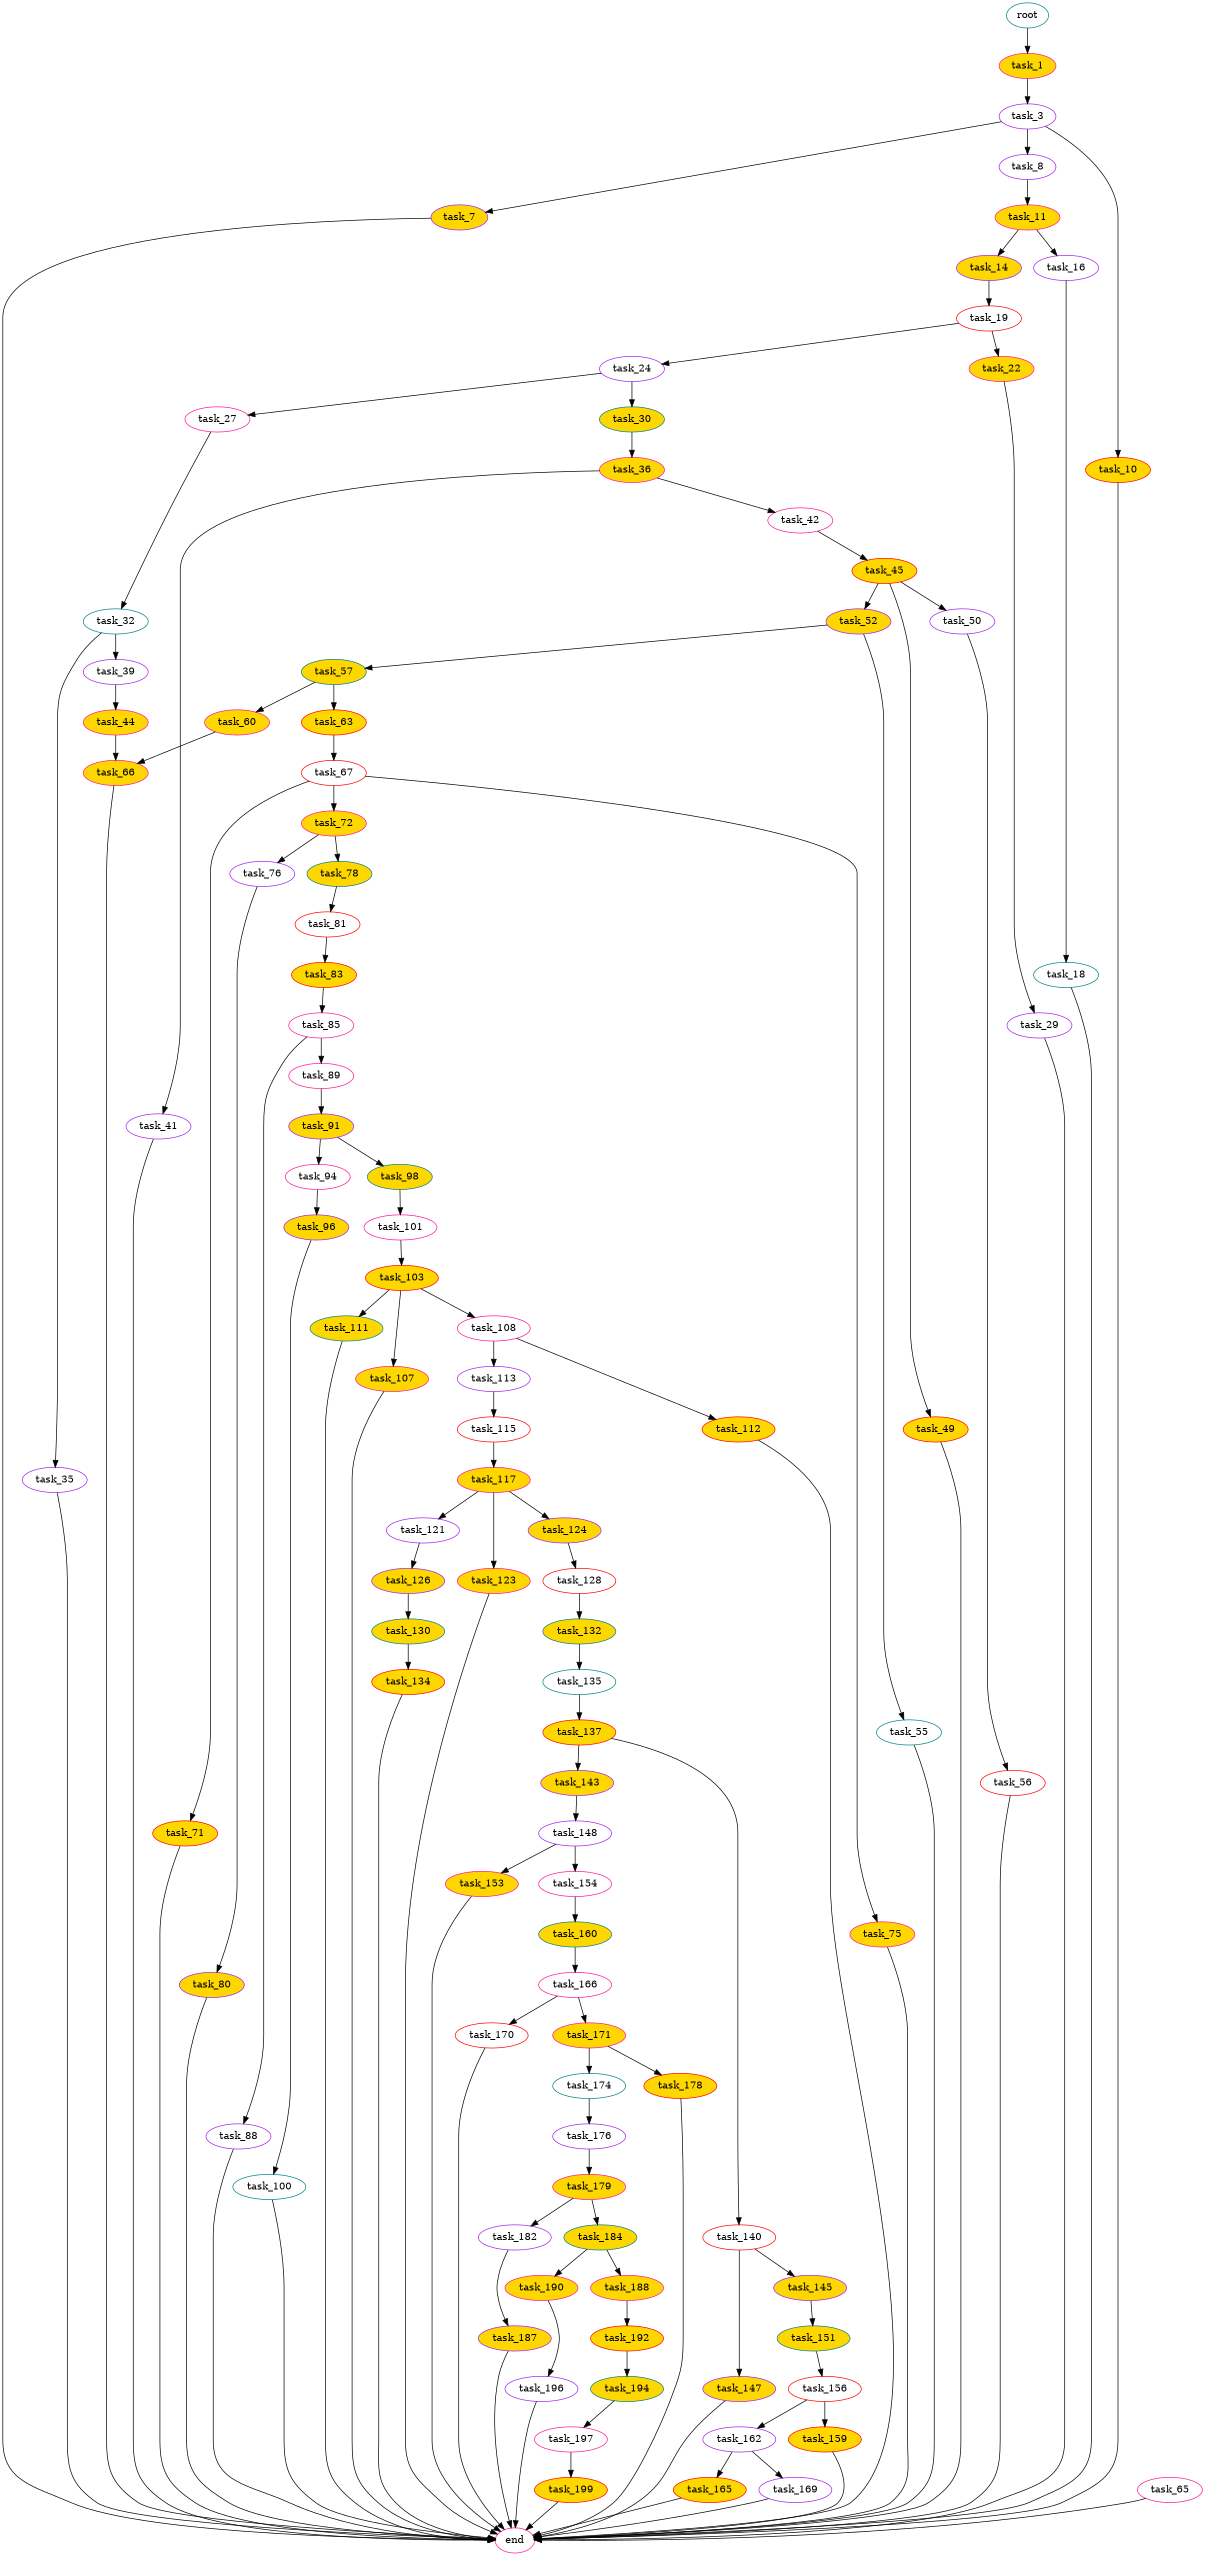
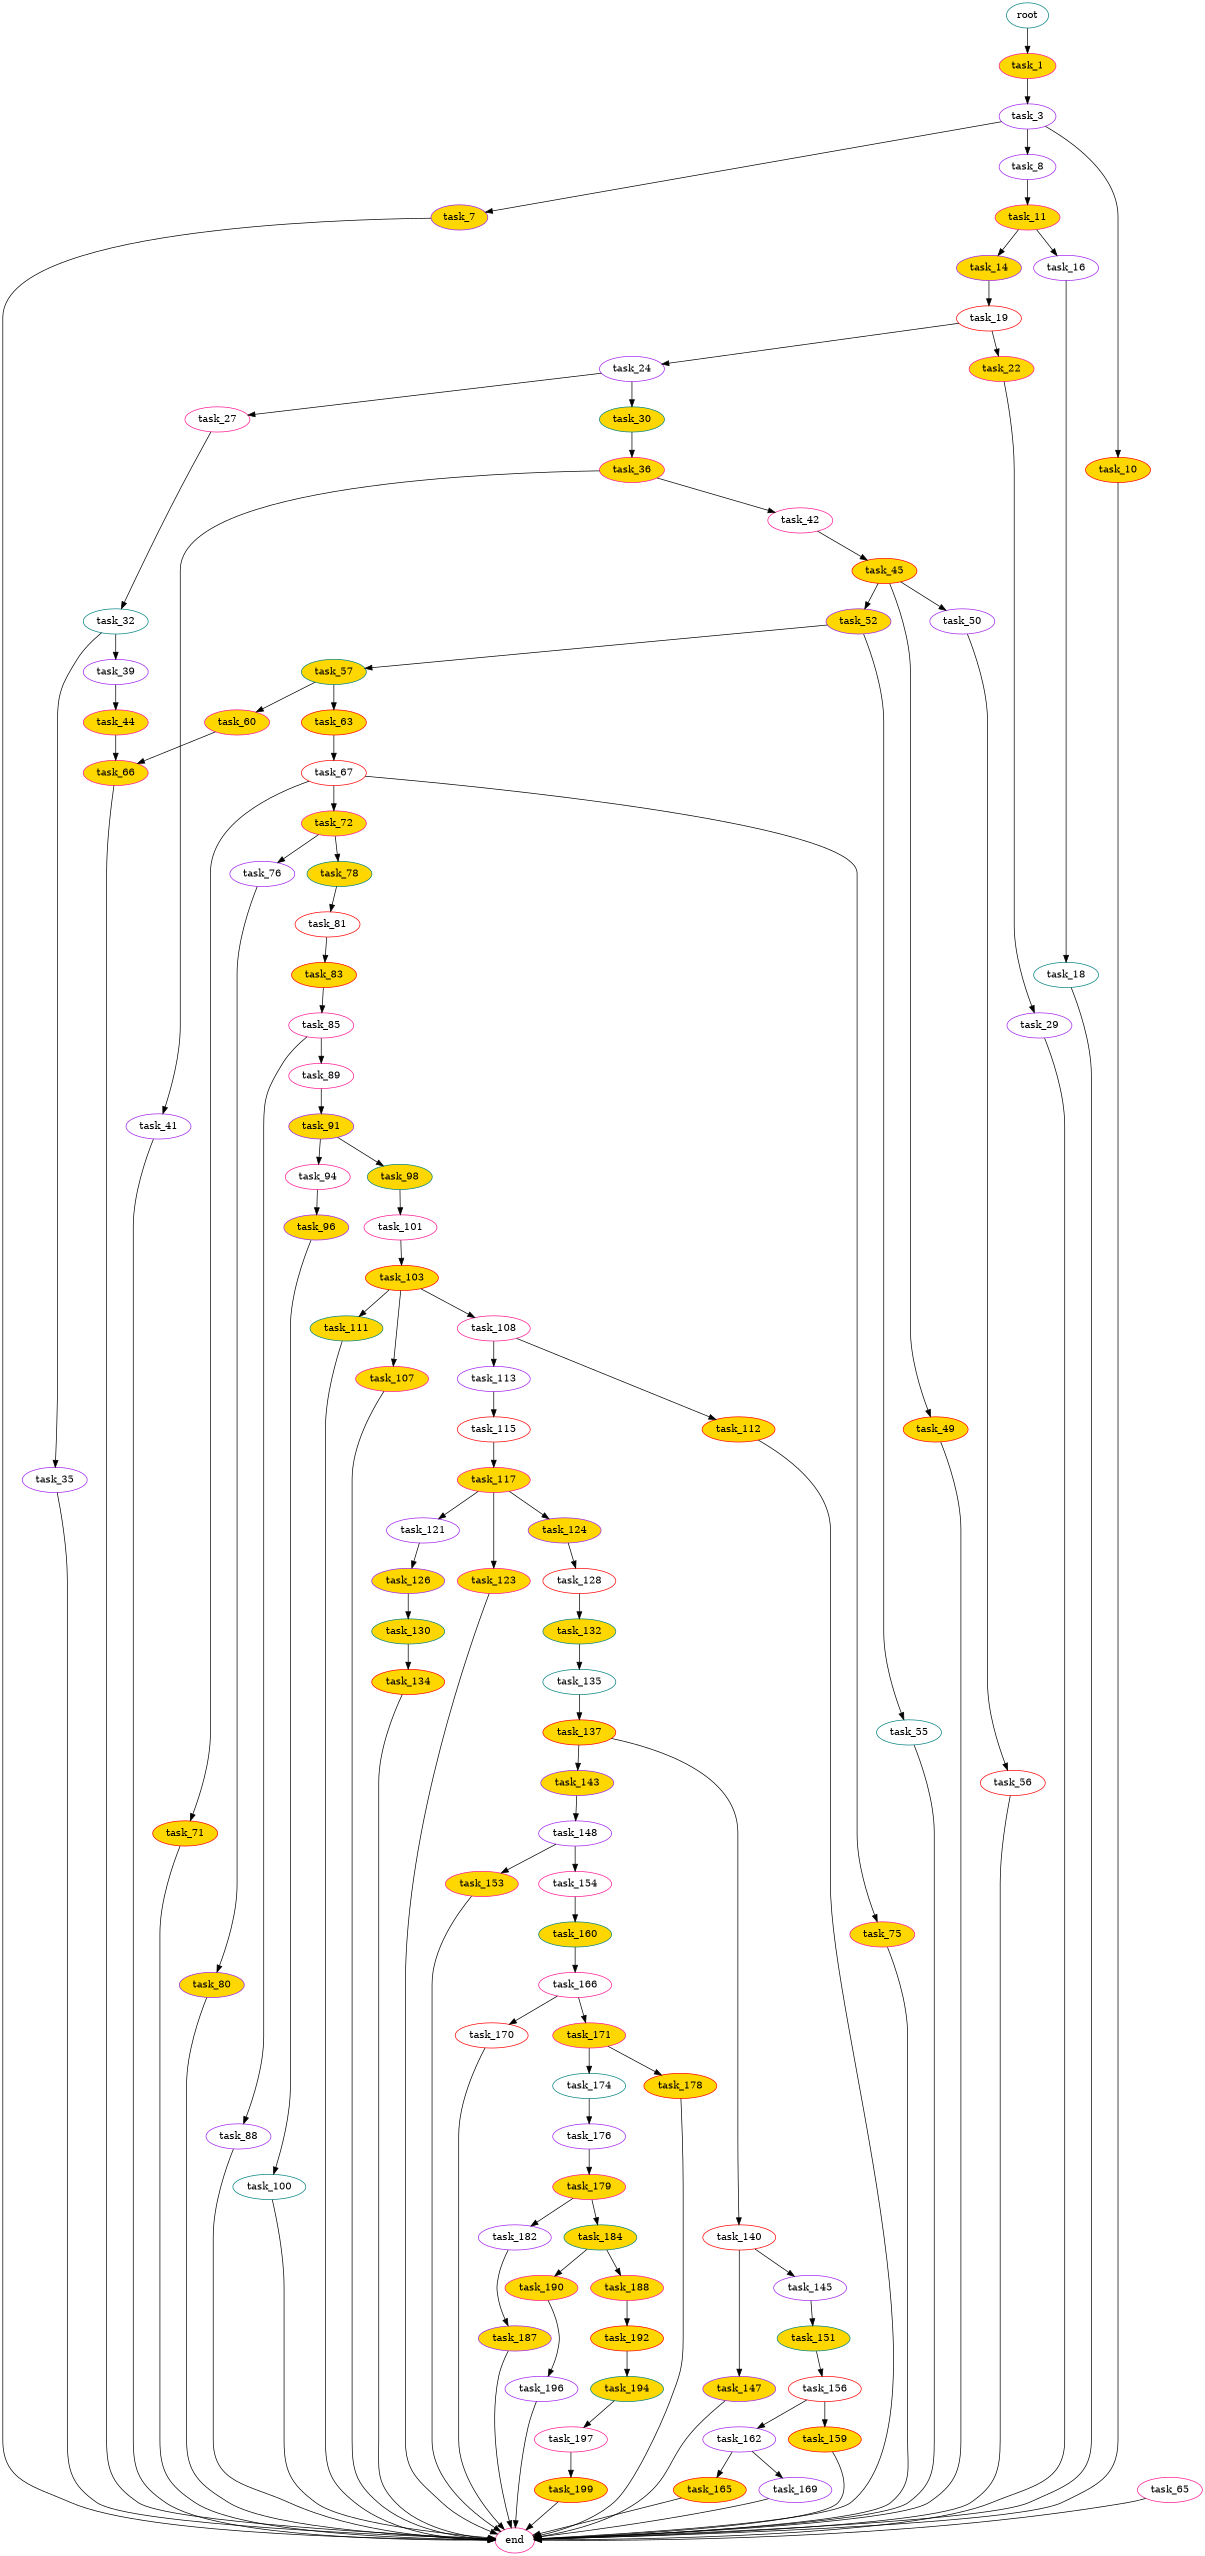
node "task_145": fillcolor gold -> white
